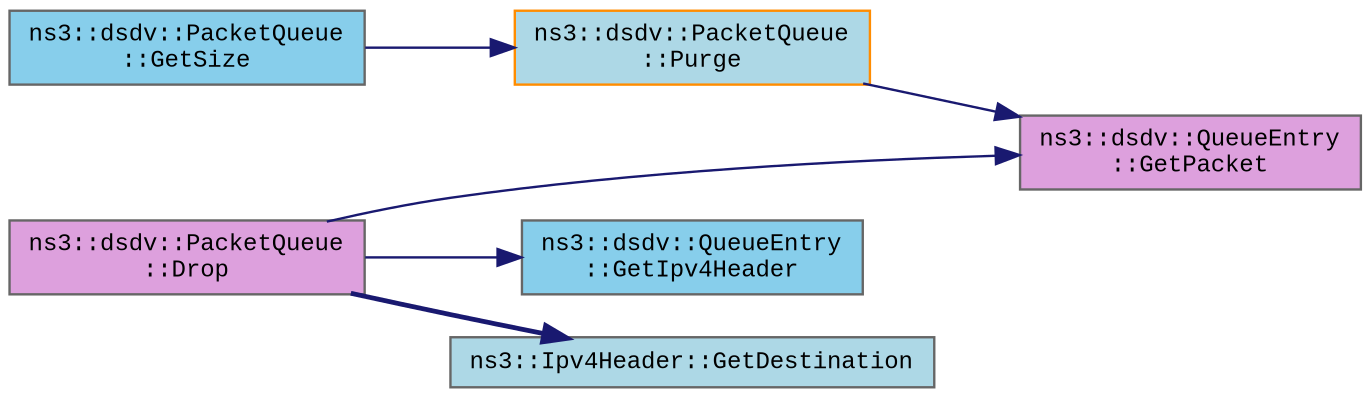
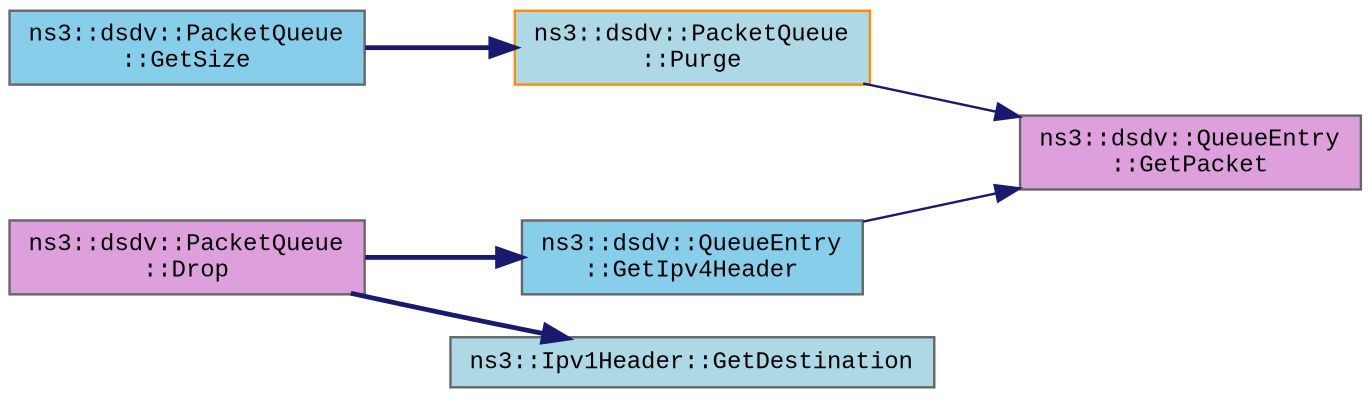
edge "ns3::dsdv::PacketQueue ::GetSize" -> "ns3::dsdv::PacketQueue ::Purge": style solid -> bold
edge "ns3::dsdv::PacketQueue ::Drop" -> "ns3::dsdv::QueueEntry ::GetPacket": now "ns3::dsdv::QueueEntry ::GetIpv4Header" -> "ns3::dsdv::QueueEntry ::GetPacket"
edge "ns3::dsdv::PacketQueue ::Drop" -> "ns3::dsdv::QueueEntry ::GetIpv4Header": style solid -> bold
node "ns3::Ipv4Header::GetDestination": label "ns3::Ipv4Header::GetDestination" -> "ns3::Ipv1Header::GetDestination"
